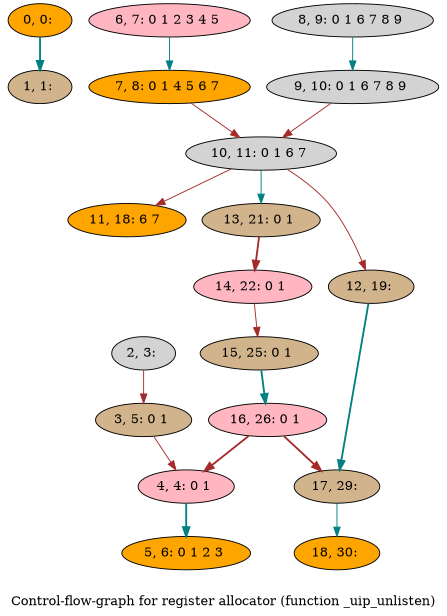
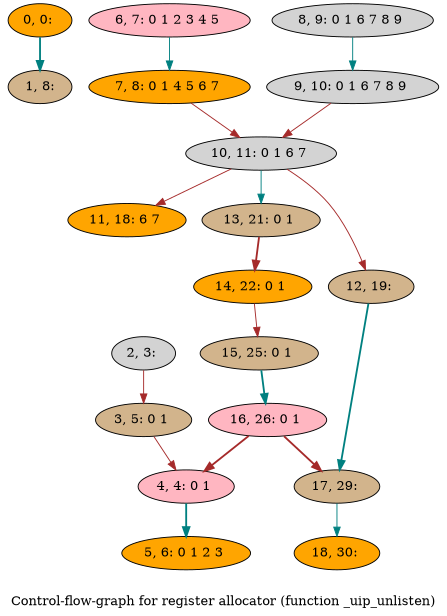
node "1, 1:": label "1, 1:" -> "1, 8:"
node "14, 22: 0 1": fillcolor lightpink -> orange
